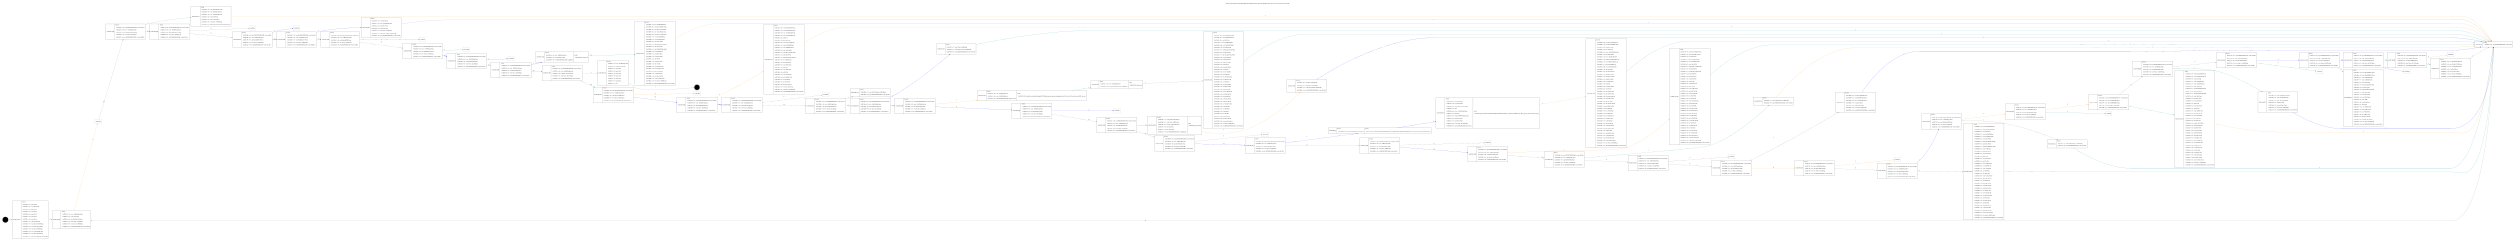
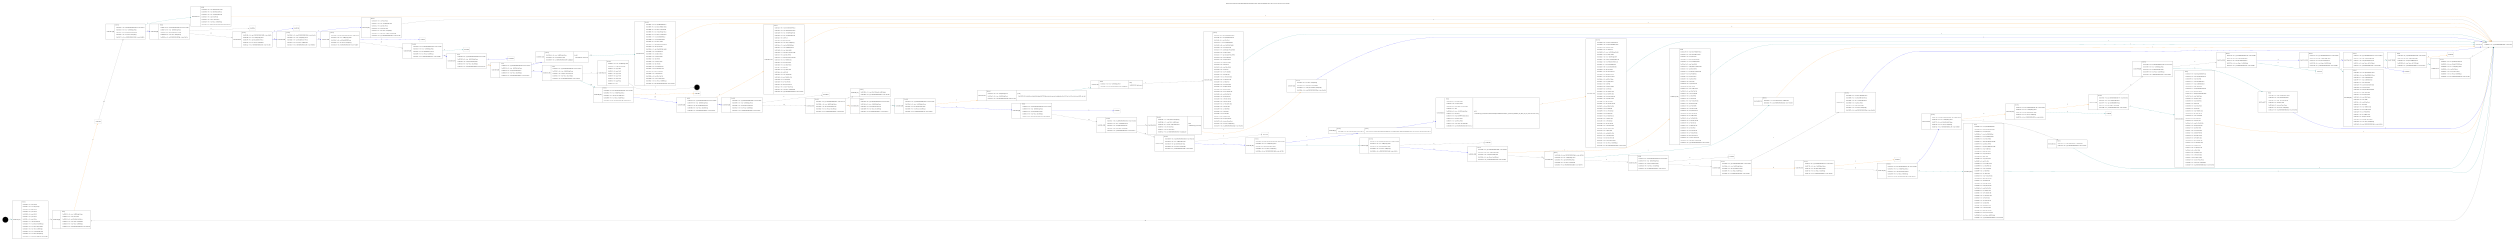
node "0x401fa7 [19]": removed
